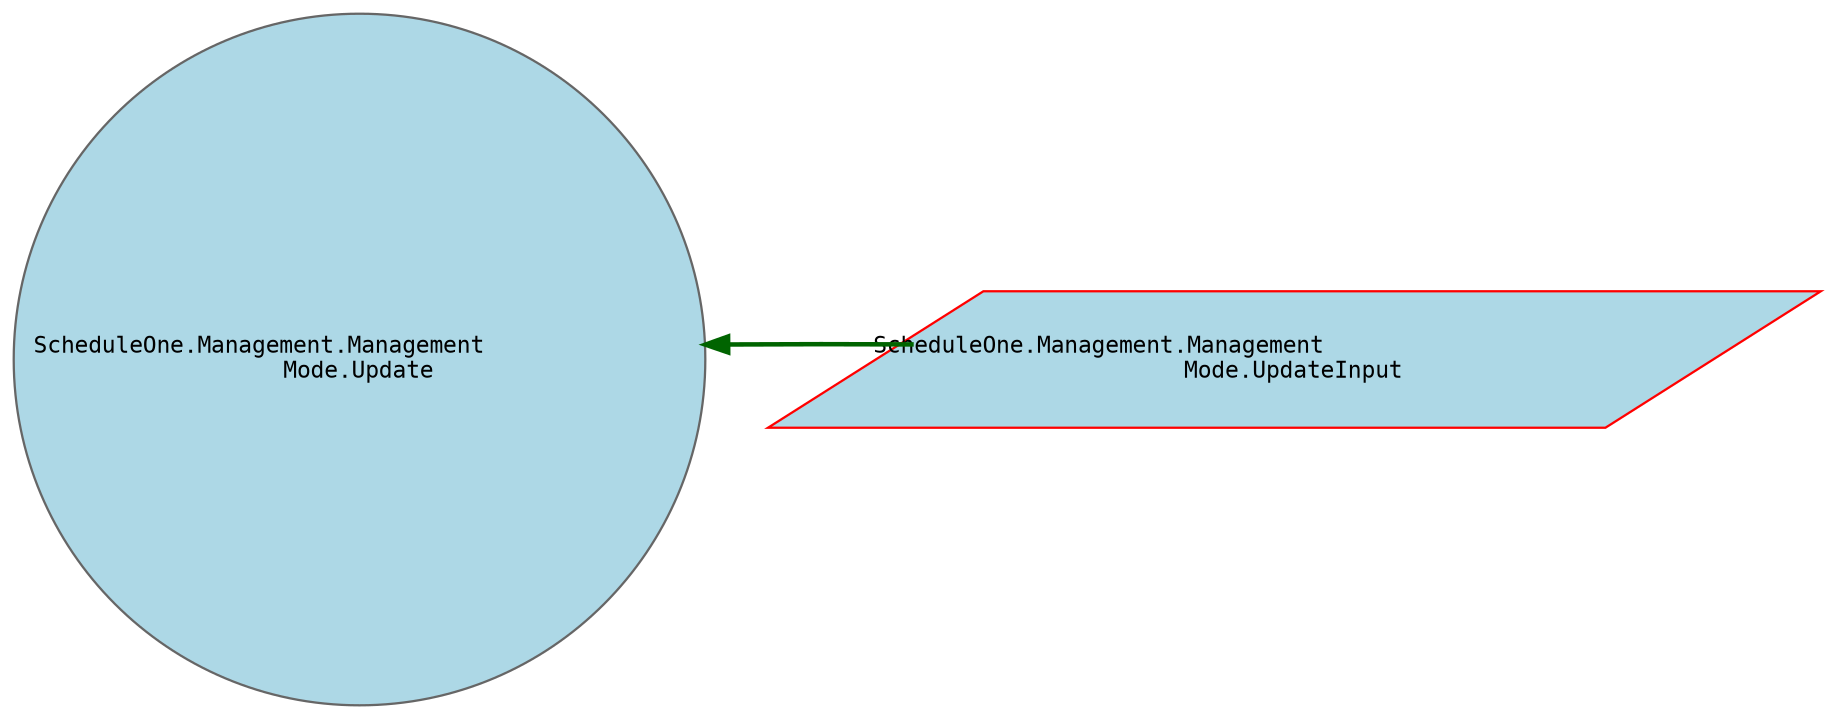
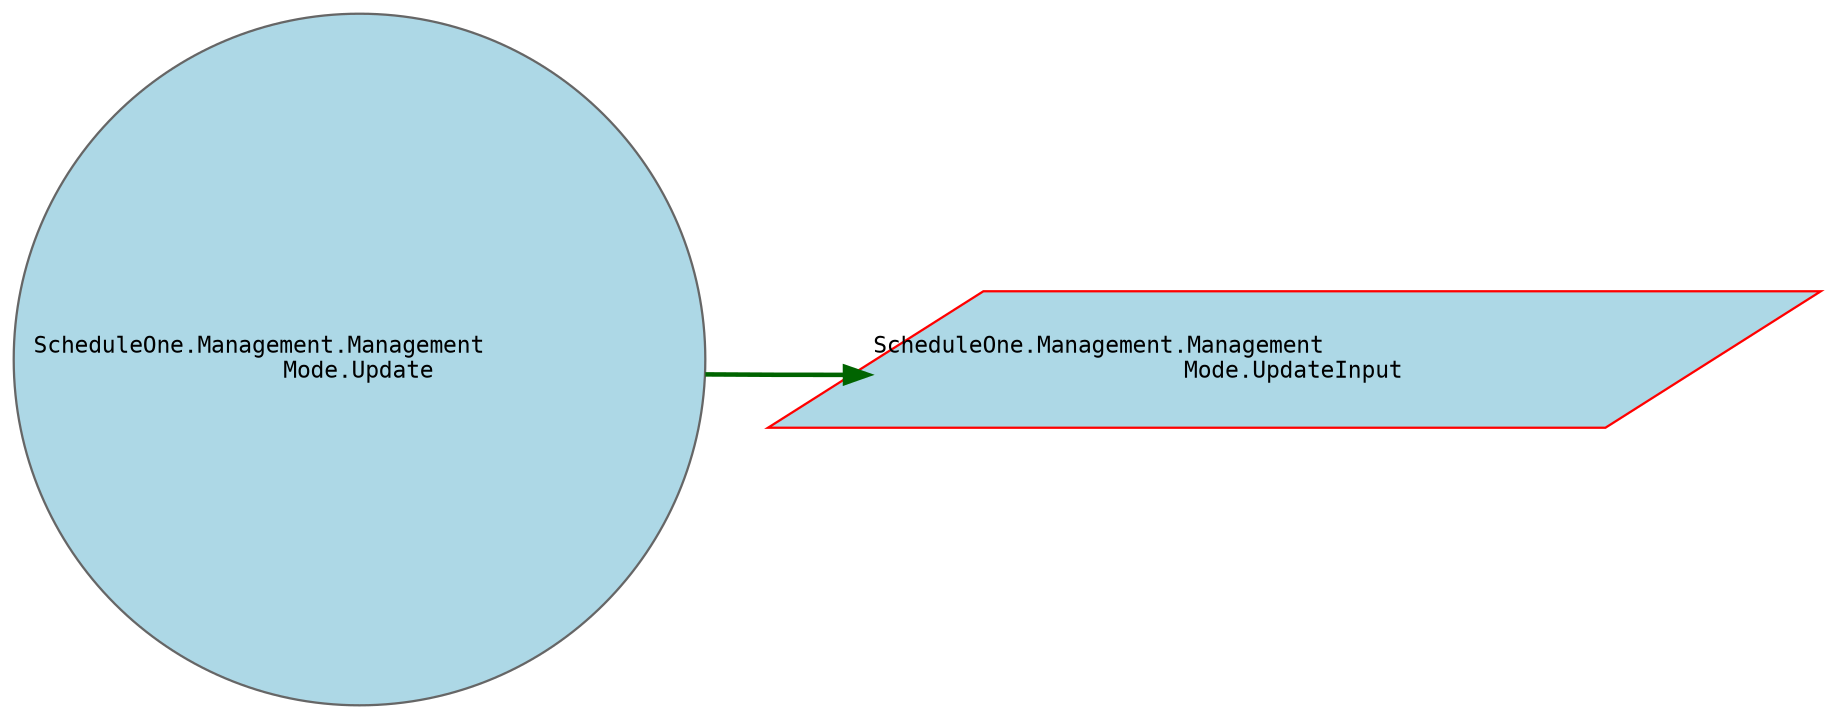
edge "ScheduleOne.Management.Management Mode.UpdateInput" -> "ScheduleOne.Management.Management Mode.Update": reversed
